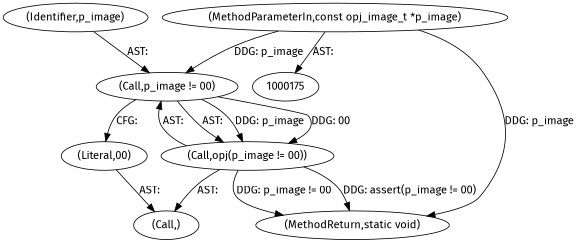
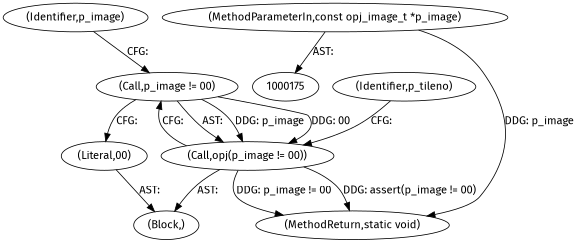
edge "(MethodParameterIn,const opj_image_t *p_image)" -> "(Call,p_image != 00)": removed, label "DDG: p_image"
edge "(Identifier,p_image)" -> "(Call,p_image != 00)": label "AST: " -> "CFG: "
node "(Identifier,p_tileno)": added
edge "(Call,opj(p_image != 00))" -> "(Call,p_image != 00)": label "AST: " -> "CFG: "
node "(Call,)": label "(Call,)" -> "(Block,)"
